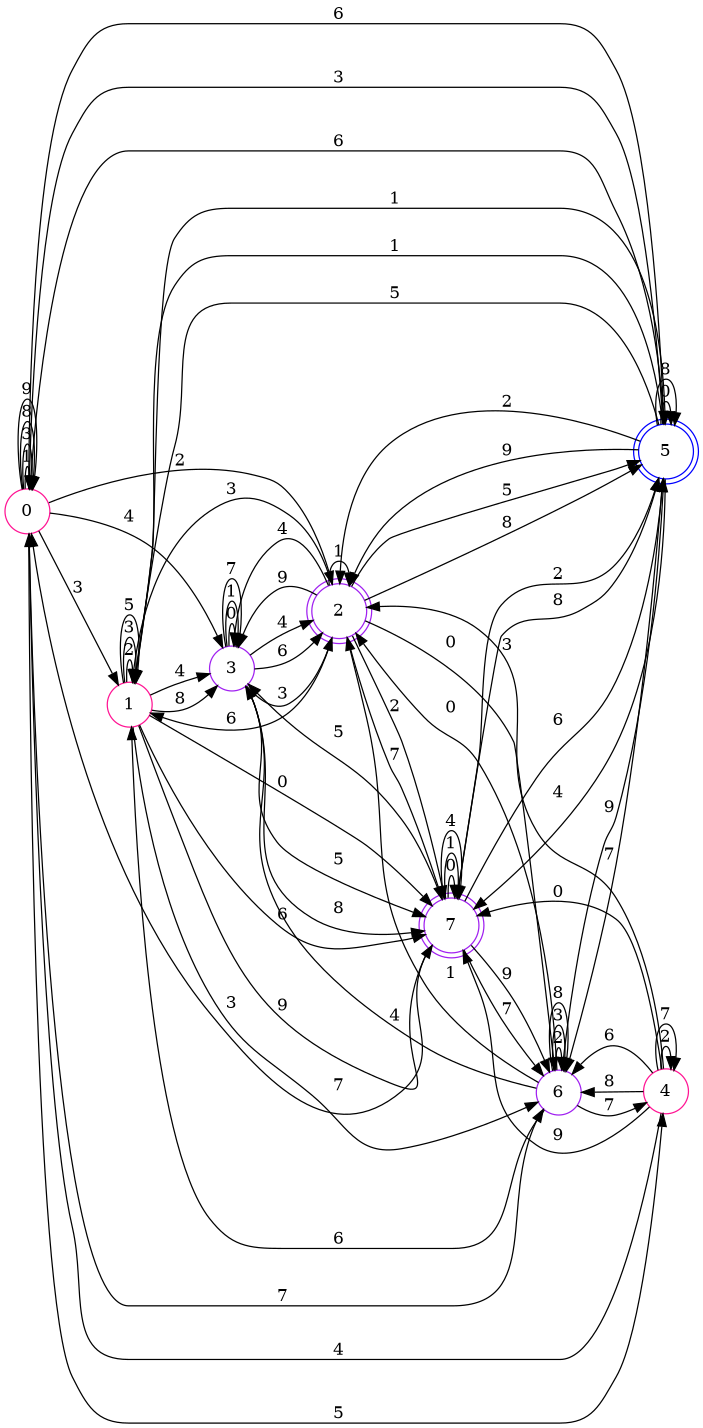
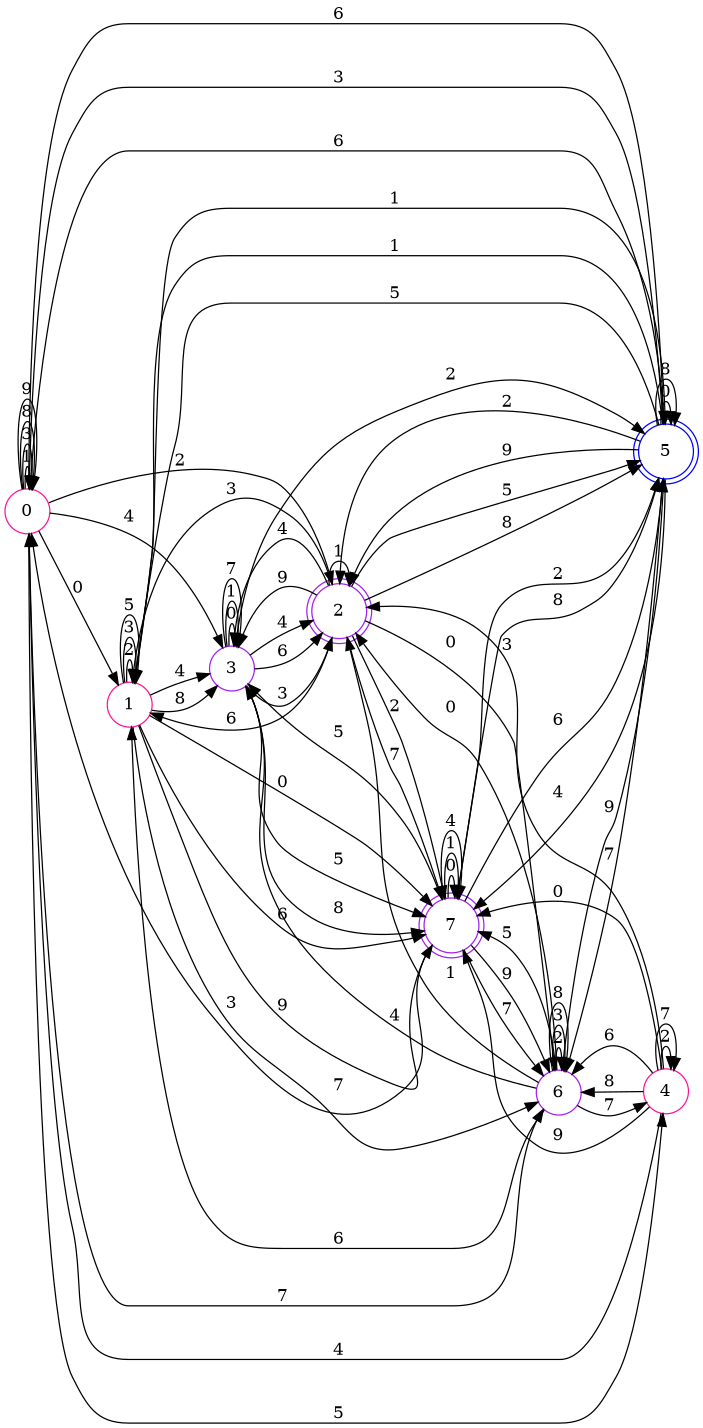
edge "3" -> "5": added, label "2"
edge "0" -> "1": label "3" -> "0"
edge "6" -> "7": added, label "5"
